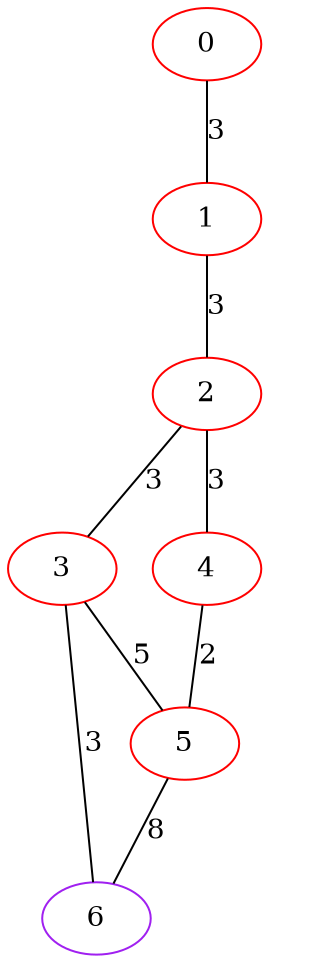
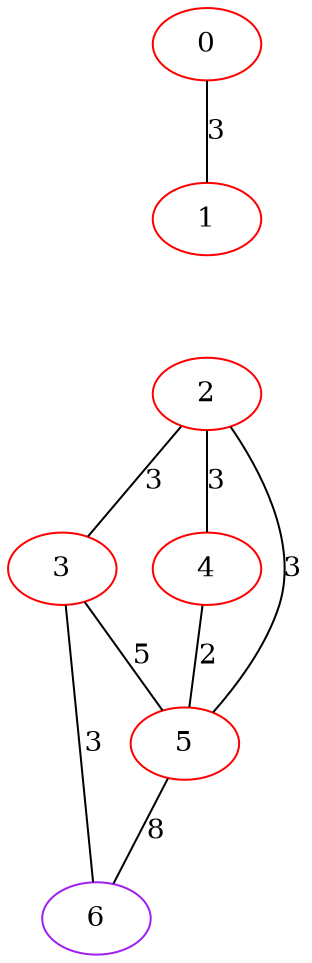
edge "1" -- "2": now "5" -- "2"
